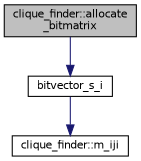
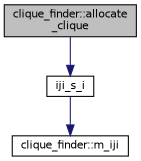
node "clique_finder::allocate _bitmatrix": label "clique_finder::allocate _bitmatrix" -> "clique_finder::allocate _clique"
node "bitvector_s_i": label "bitvector_s_i" -> "iji_s_i"
